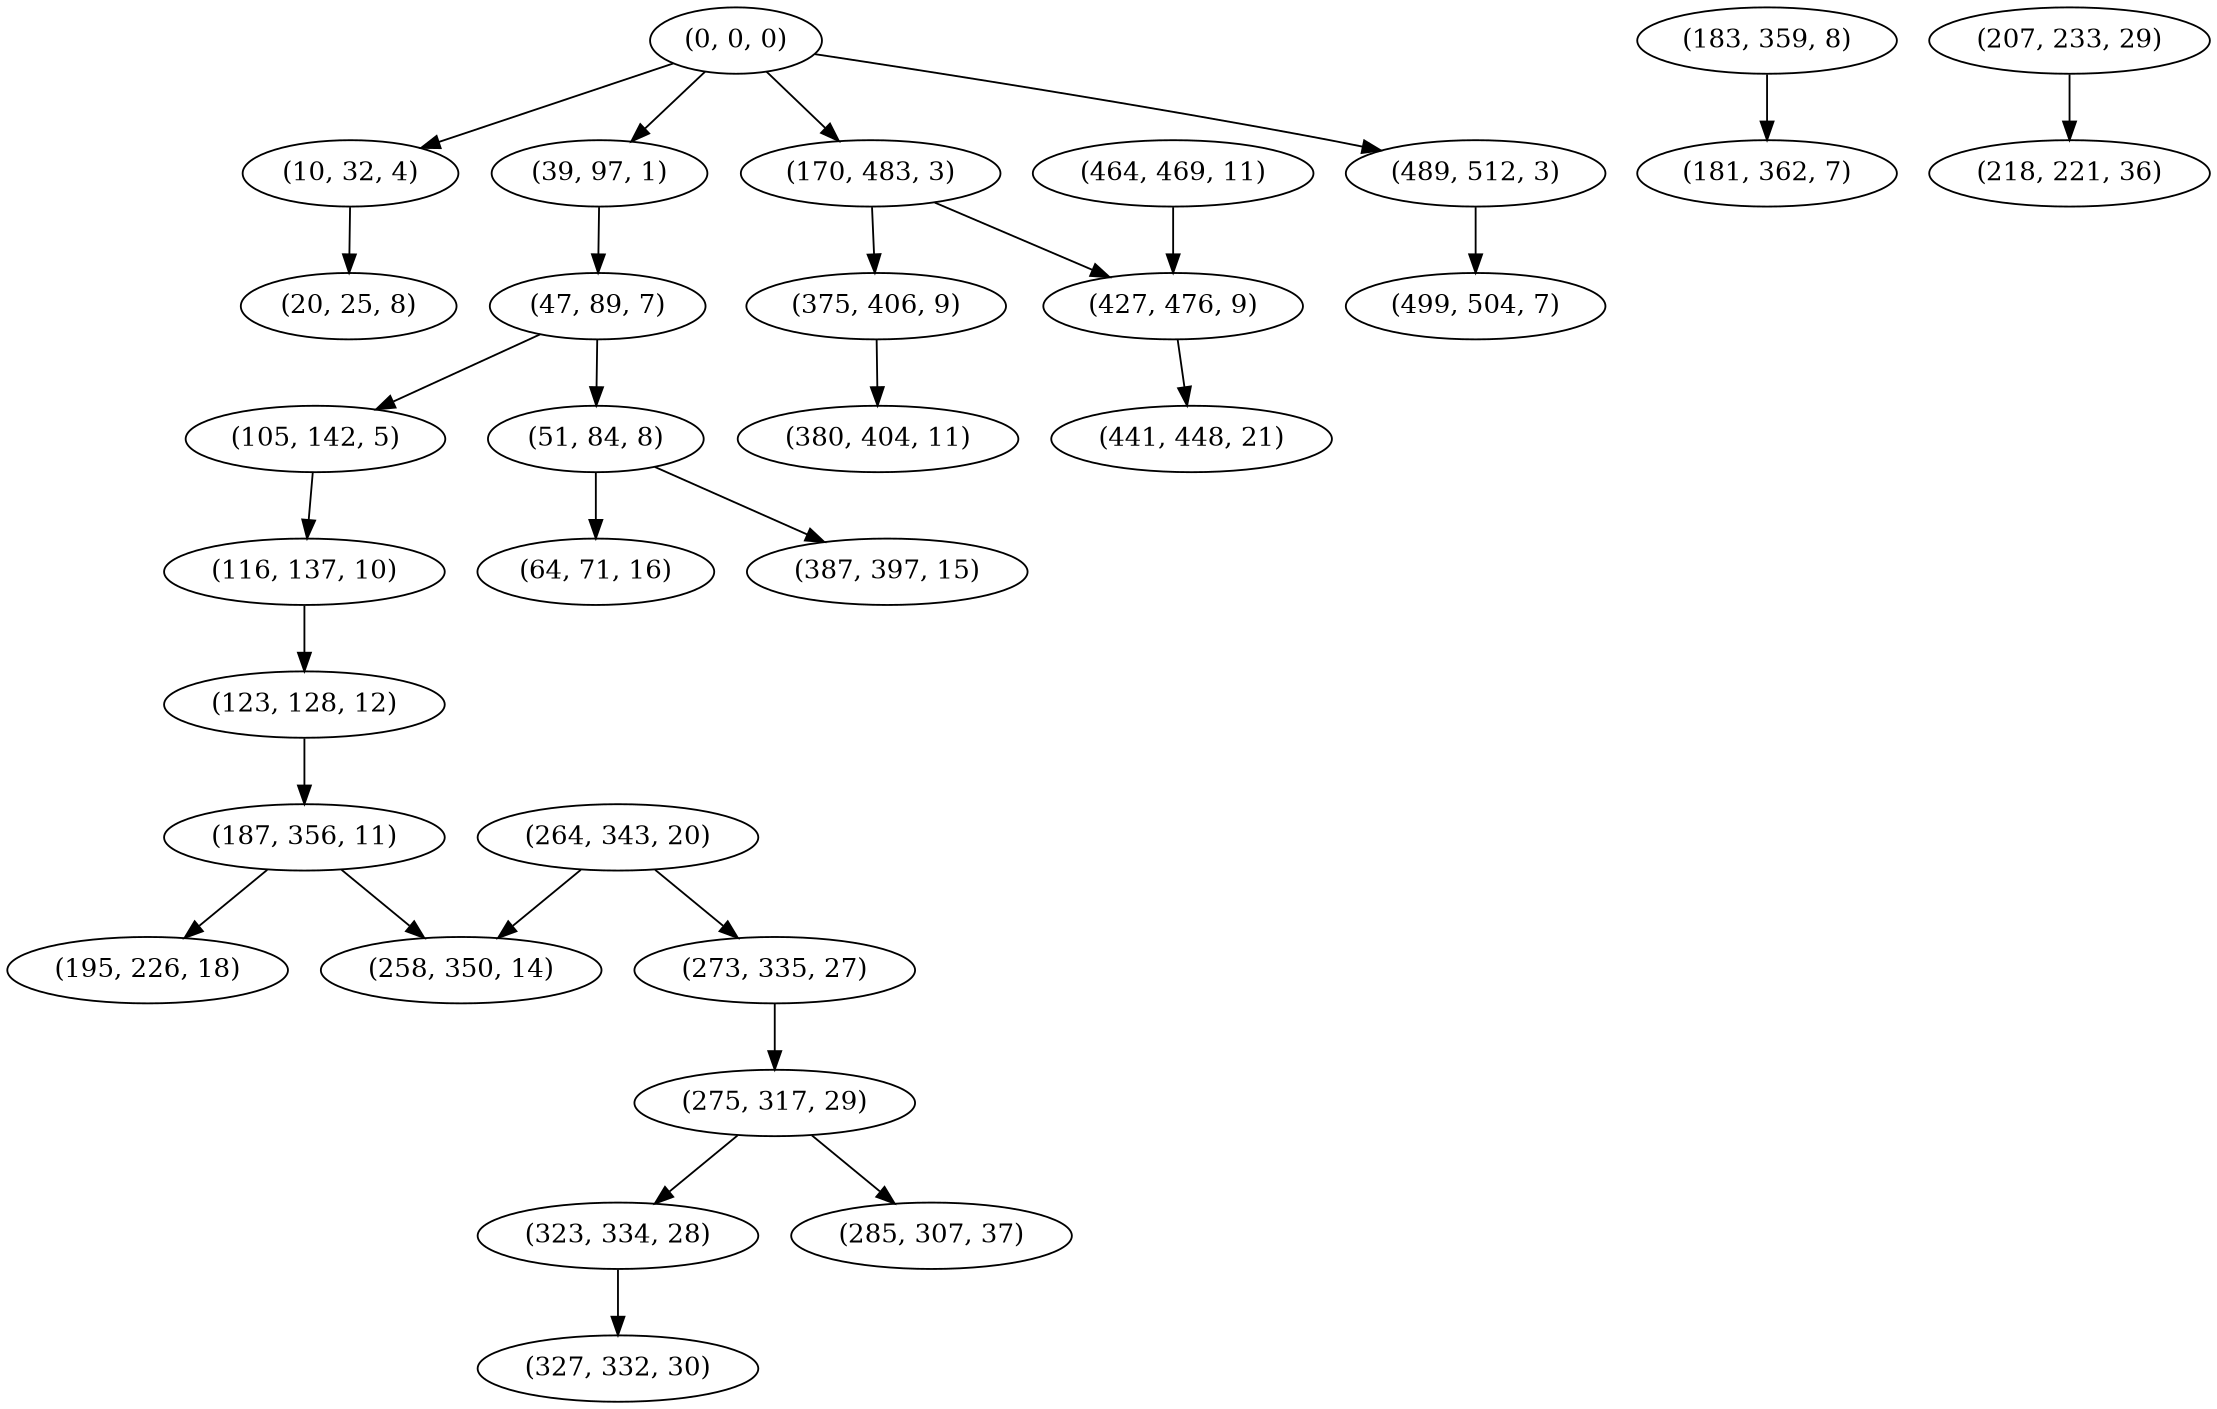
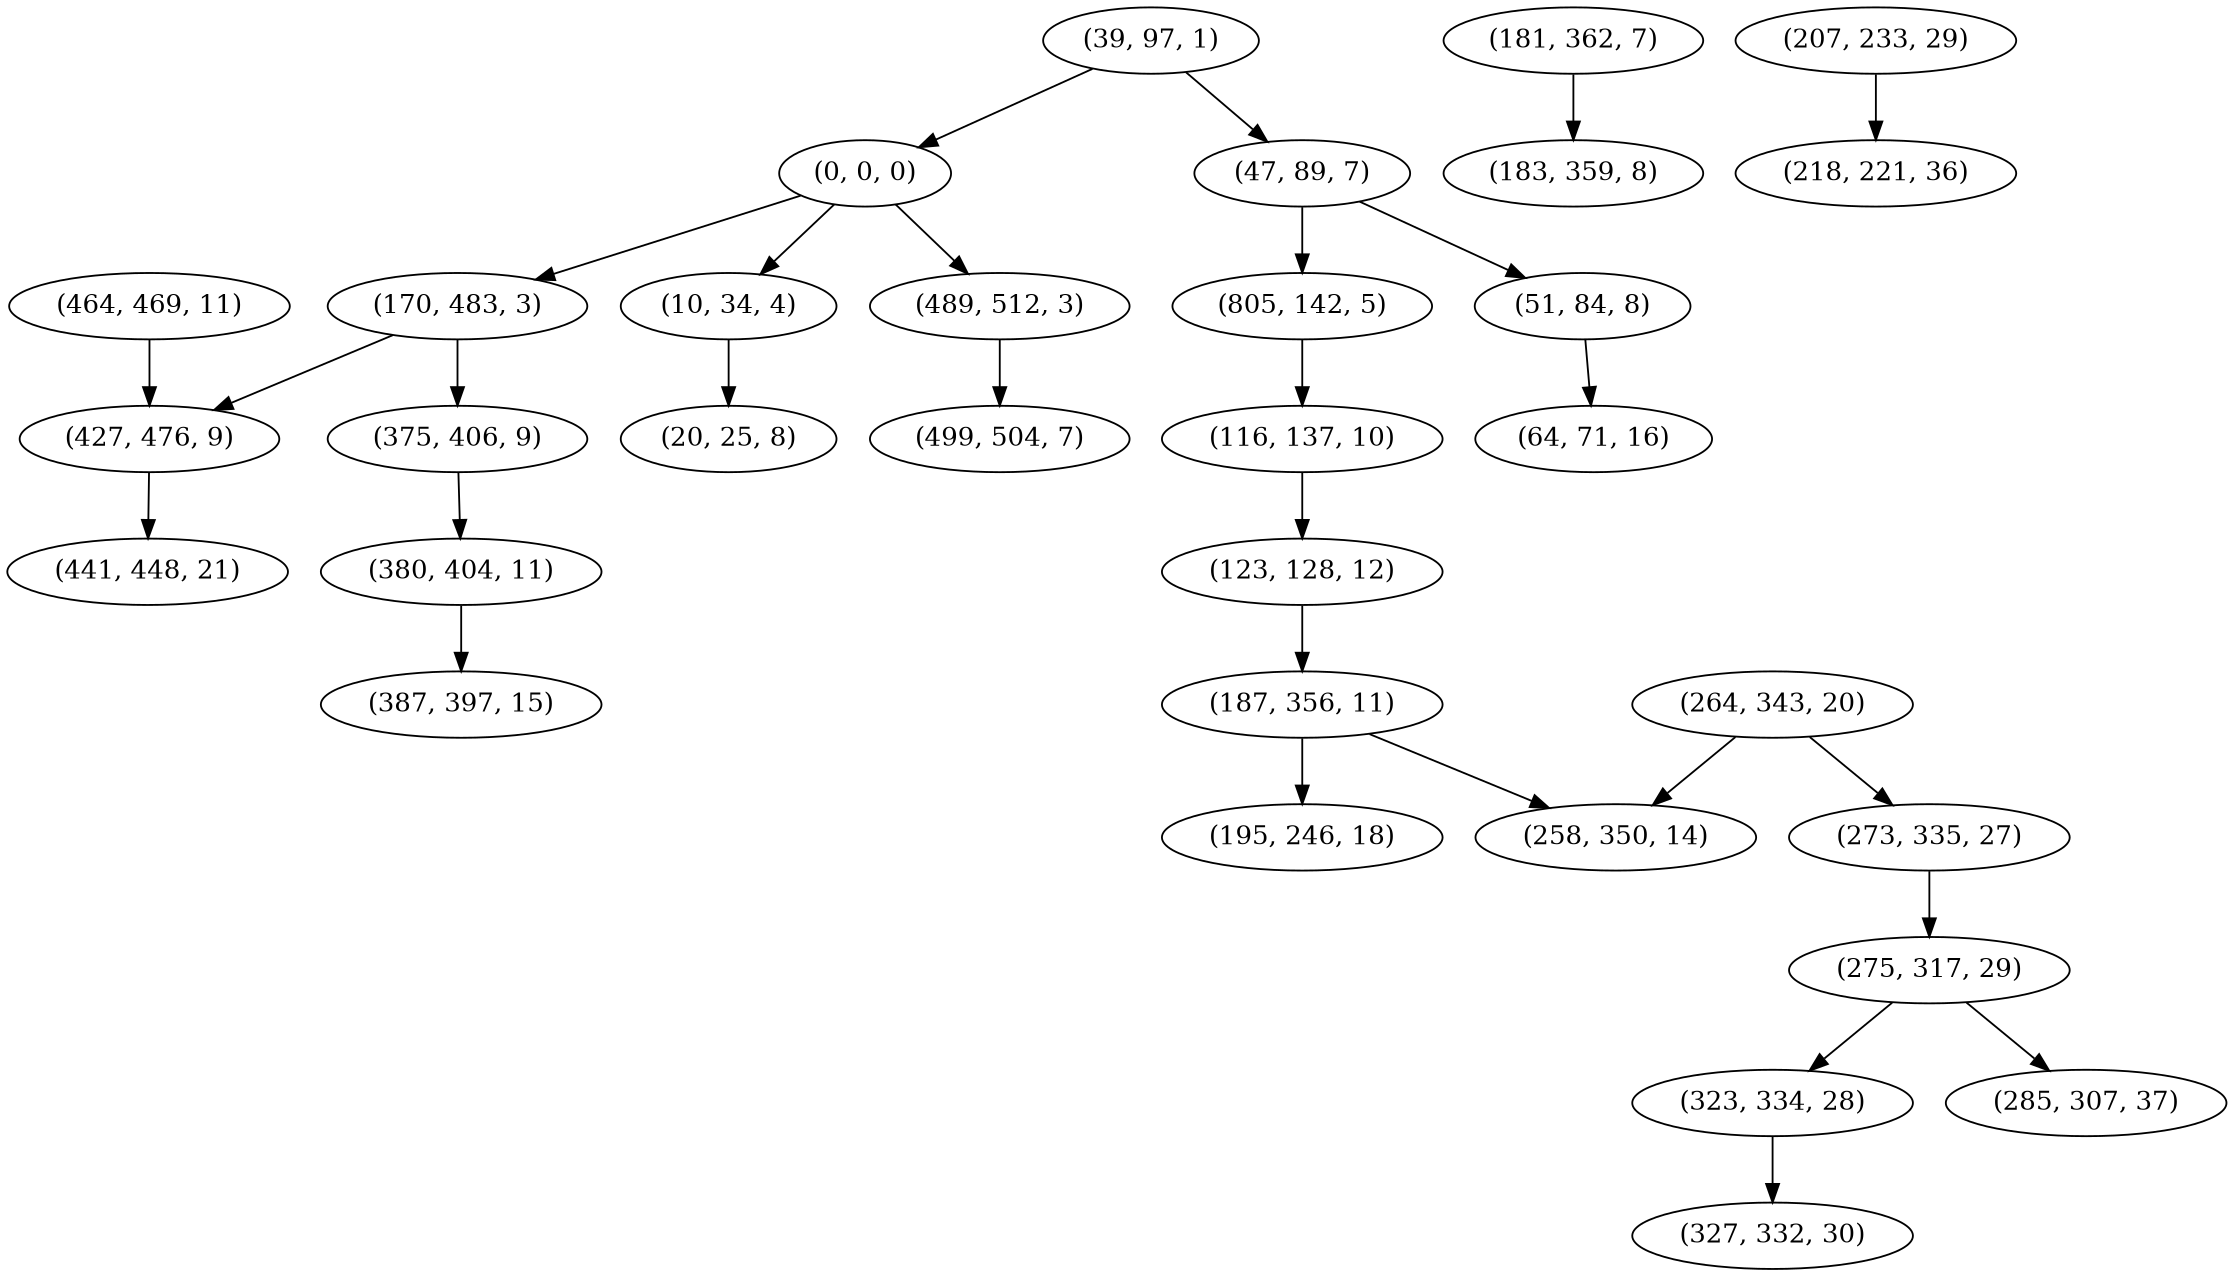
edge "(183, 359, 8)" -> "(181, 362, 7)": reversed
edge "(0, 0, 0)" -> "(39, 97, 1)": reversed
node "(10, 32, 4)": label "(10, 32, 4)" -> "(10, 34, 4)"
node "(105, 142, 5)": label "(105, 142, 5)" -> "(805, 142, 5)"
edge "(51, 84, 8)" -> "(387, 397, 15)": now "(380, 404, 11)" -> "(387, 397, 15)"
node "(195, 226, 18)": label "(195, 226, 18)" -> "(195, 246, 18)"
